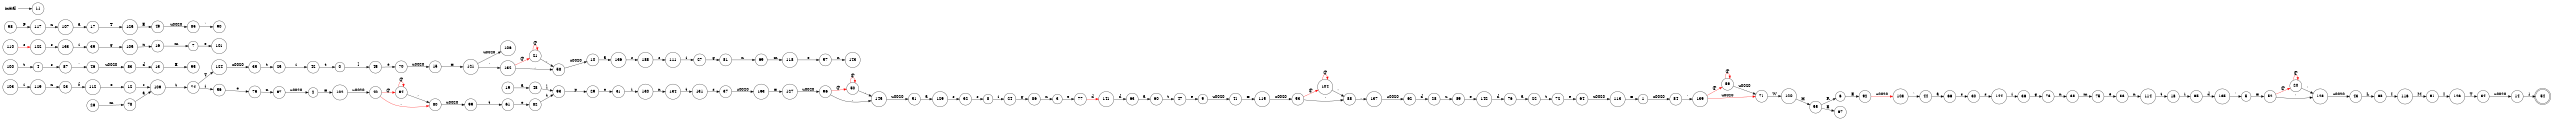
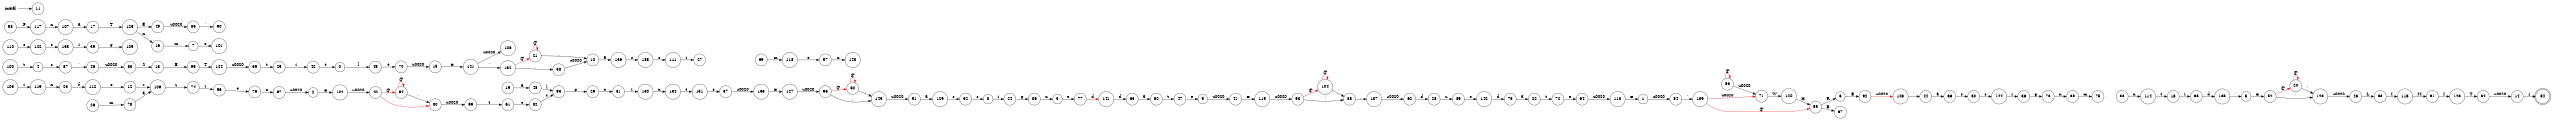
edge "110" -> "122": color red -> black
edge "105" -> "16": now "125" -> "16"
node "81": removed
edge "21" -> "58": now "21" -> "10"
edge "83" -> "13": label "d" -> "S"
edge "74" -> "124": now "95" -> "124"
edge "139" -> "59": now "139" -> "55"
edge "75" -> "33": removed, label "e"
